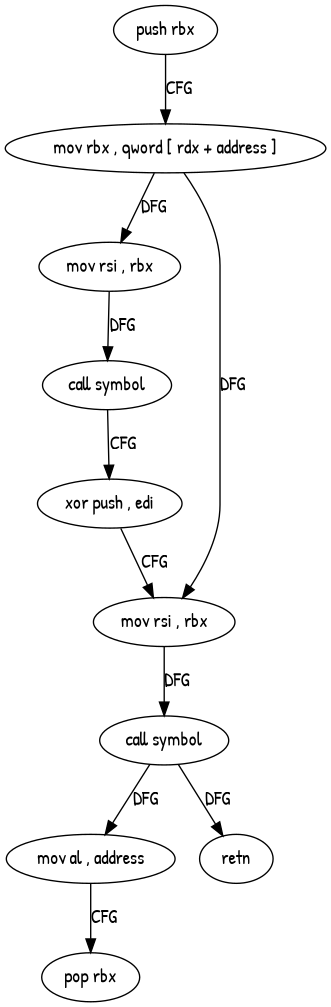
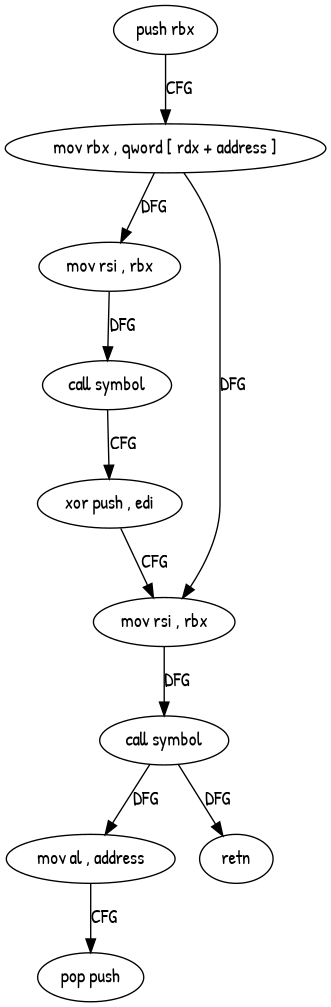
node "pop rbx": label "pop rbx" -> "pop push"
